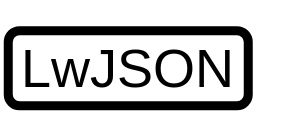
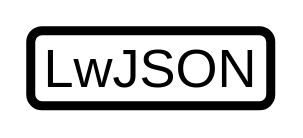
node "LwJSON": moved (128, 68) -> (151, 68)
